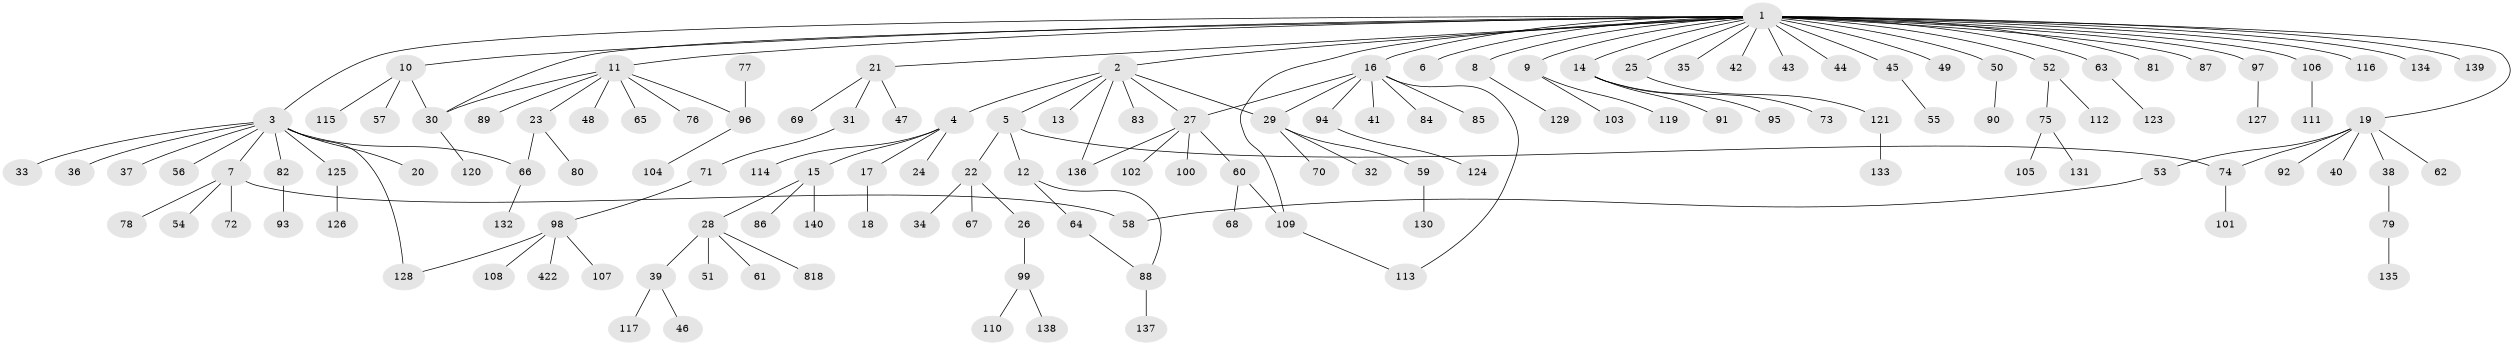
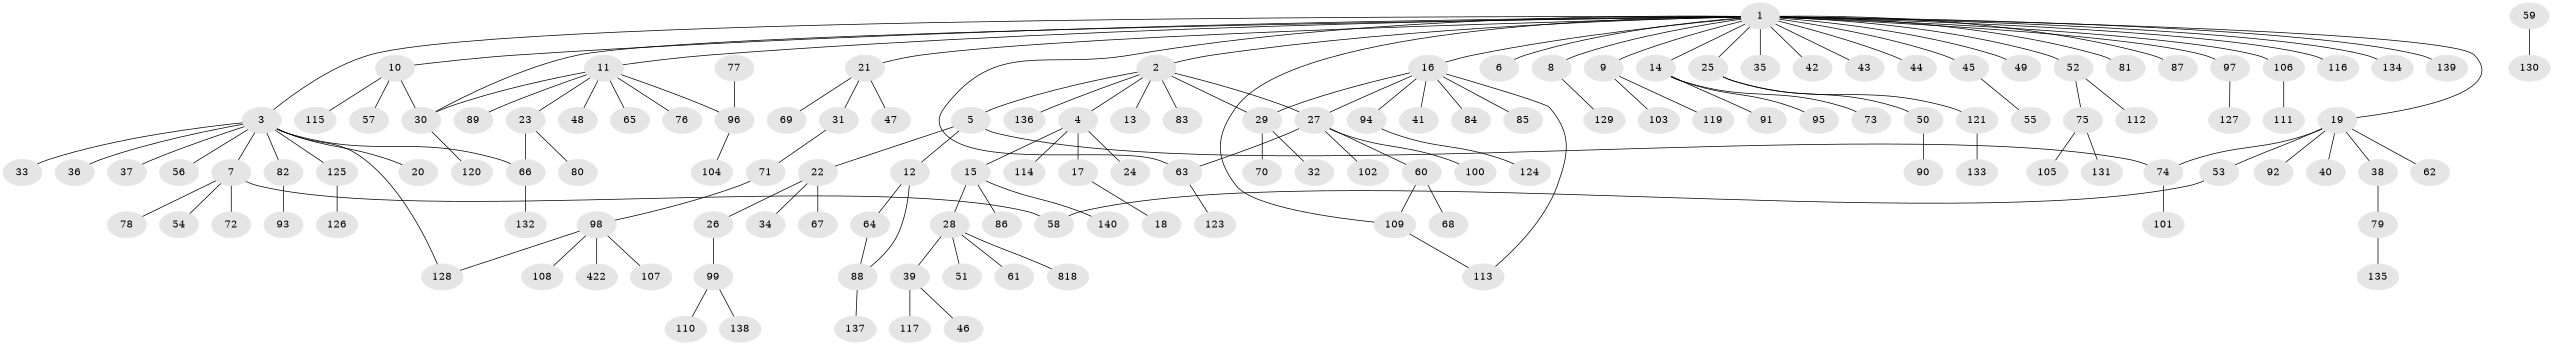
edge "1" -- "50": now "25" -- "50"
edge "27" -- "136": now "27" -- "63"
edge "29" -- "59": removed
